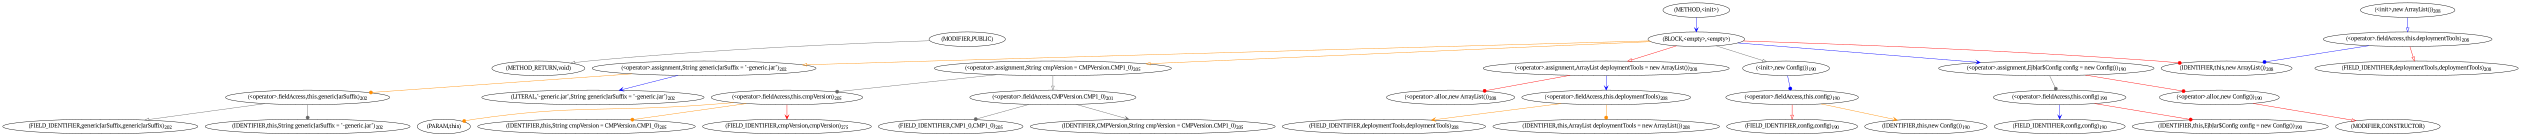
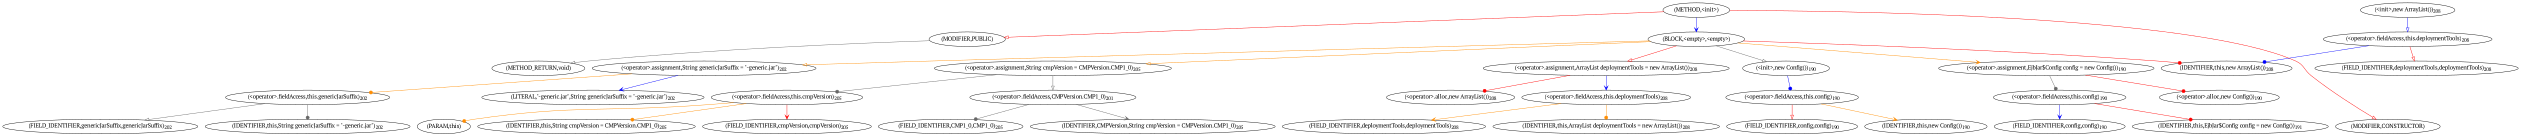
edge "(METHOD,<init>)" -> "(MODIFIER,PUBLIC)": added
edge "(BLOCK,<empty>,<empty>)" -> "(<operator>.assignment,EjbJar$Config config = new Config())": color blue -> darkorange
edge "(<operator>.alloc,new Config())" -> "(MODIFIER,CONSTRUCTOR)": now "(METHOD,<init>)" -> "(MODIFIER,CONSTRUCTOR)"
node "(FIELD_IDENTIFIER,cmpVersion,cmpVersion)": text "275" -> "205"
node "(IDENTIFIER,this,EjbJar$Config config = new Config())": text "190" -> "191"
